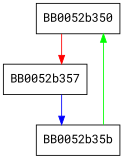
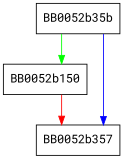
node "BB0052b350": label "BB0052b350" -> "BB0052b150"
edge "BB0052b357" -> "BB0052b35b": reversed
